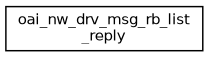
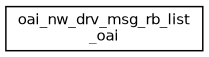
node "oai_nw_drv_msg_rb_list _reply": label "oai_nw_drv_msg_rb_list _reply" -> "oai_nw_drv_msg_rb_list _oai"
